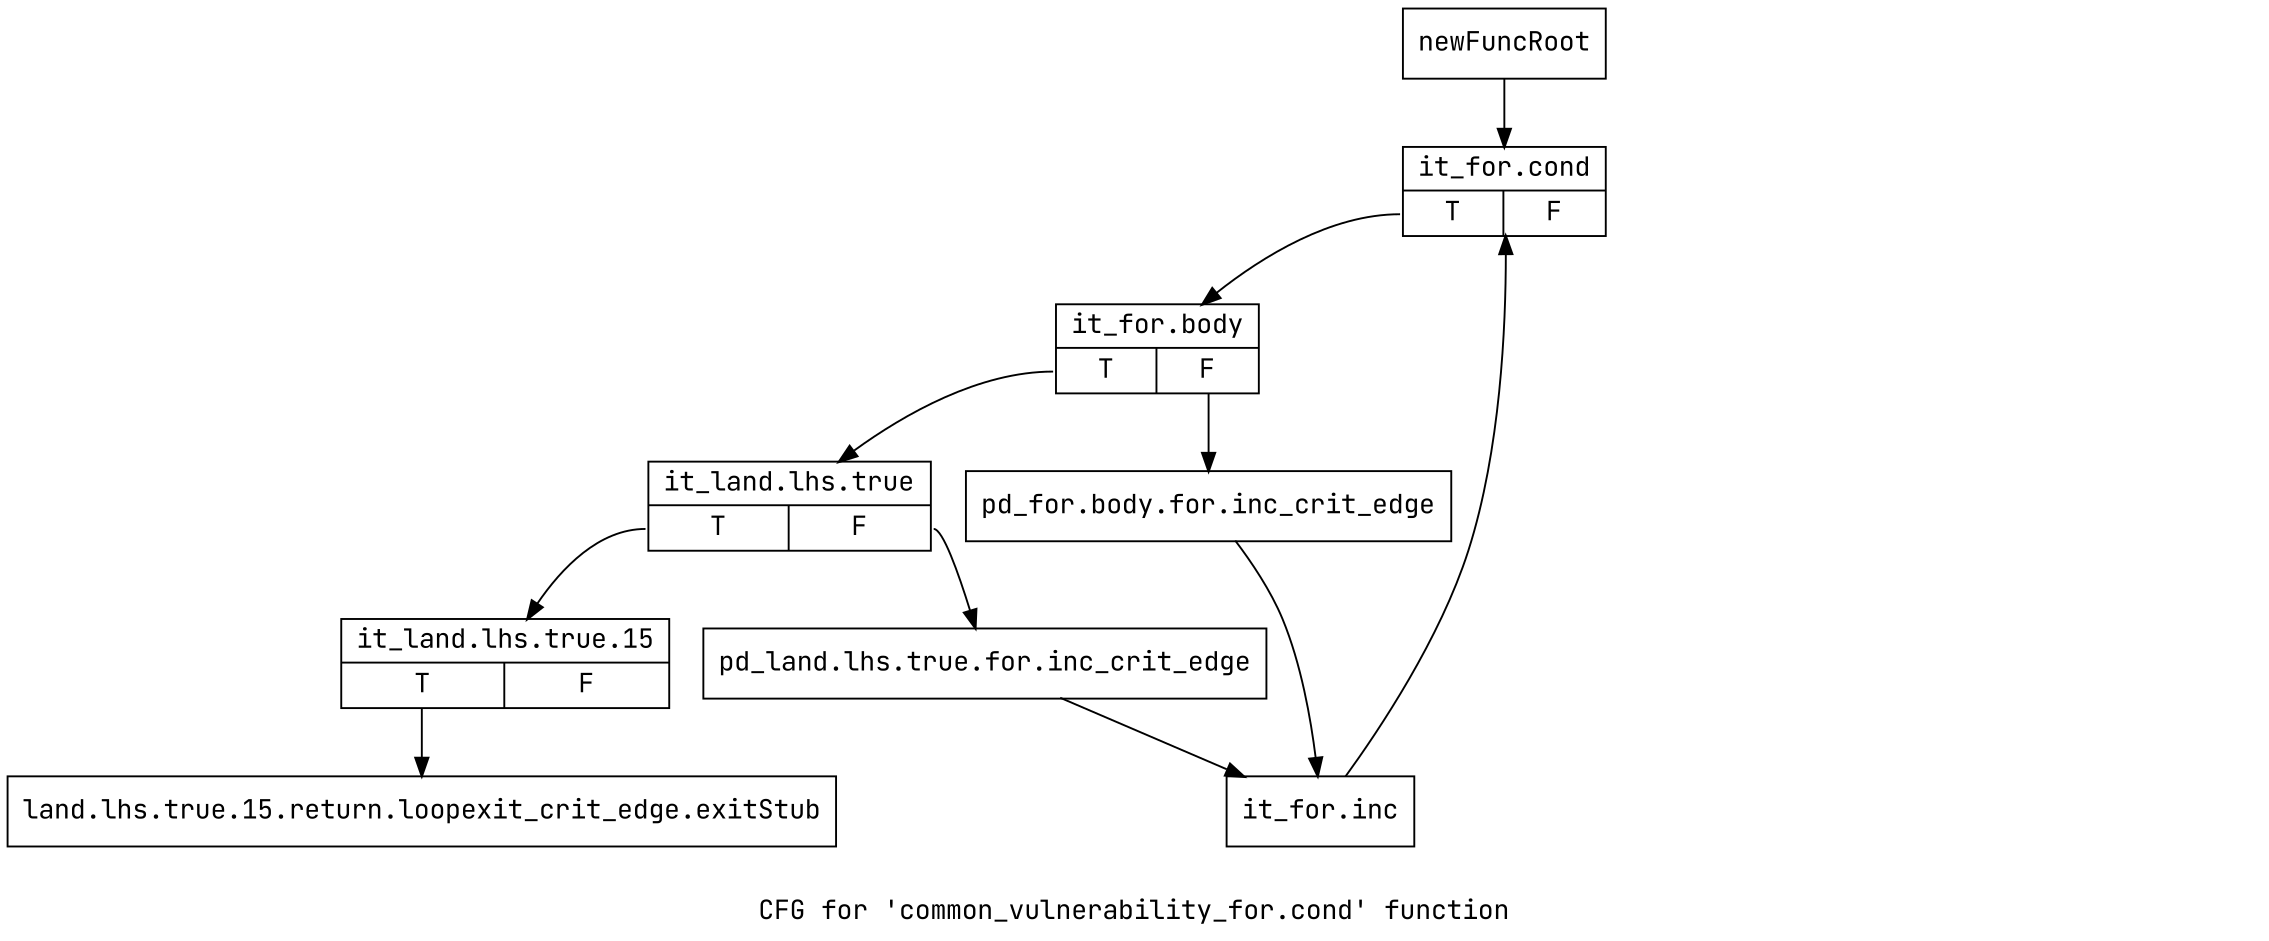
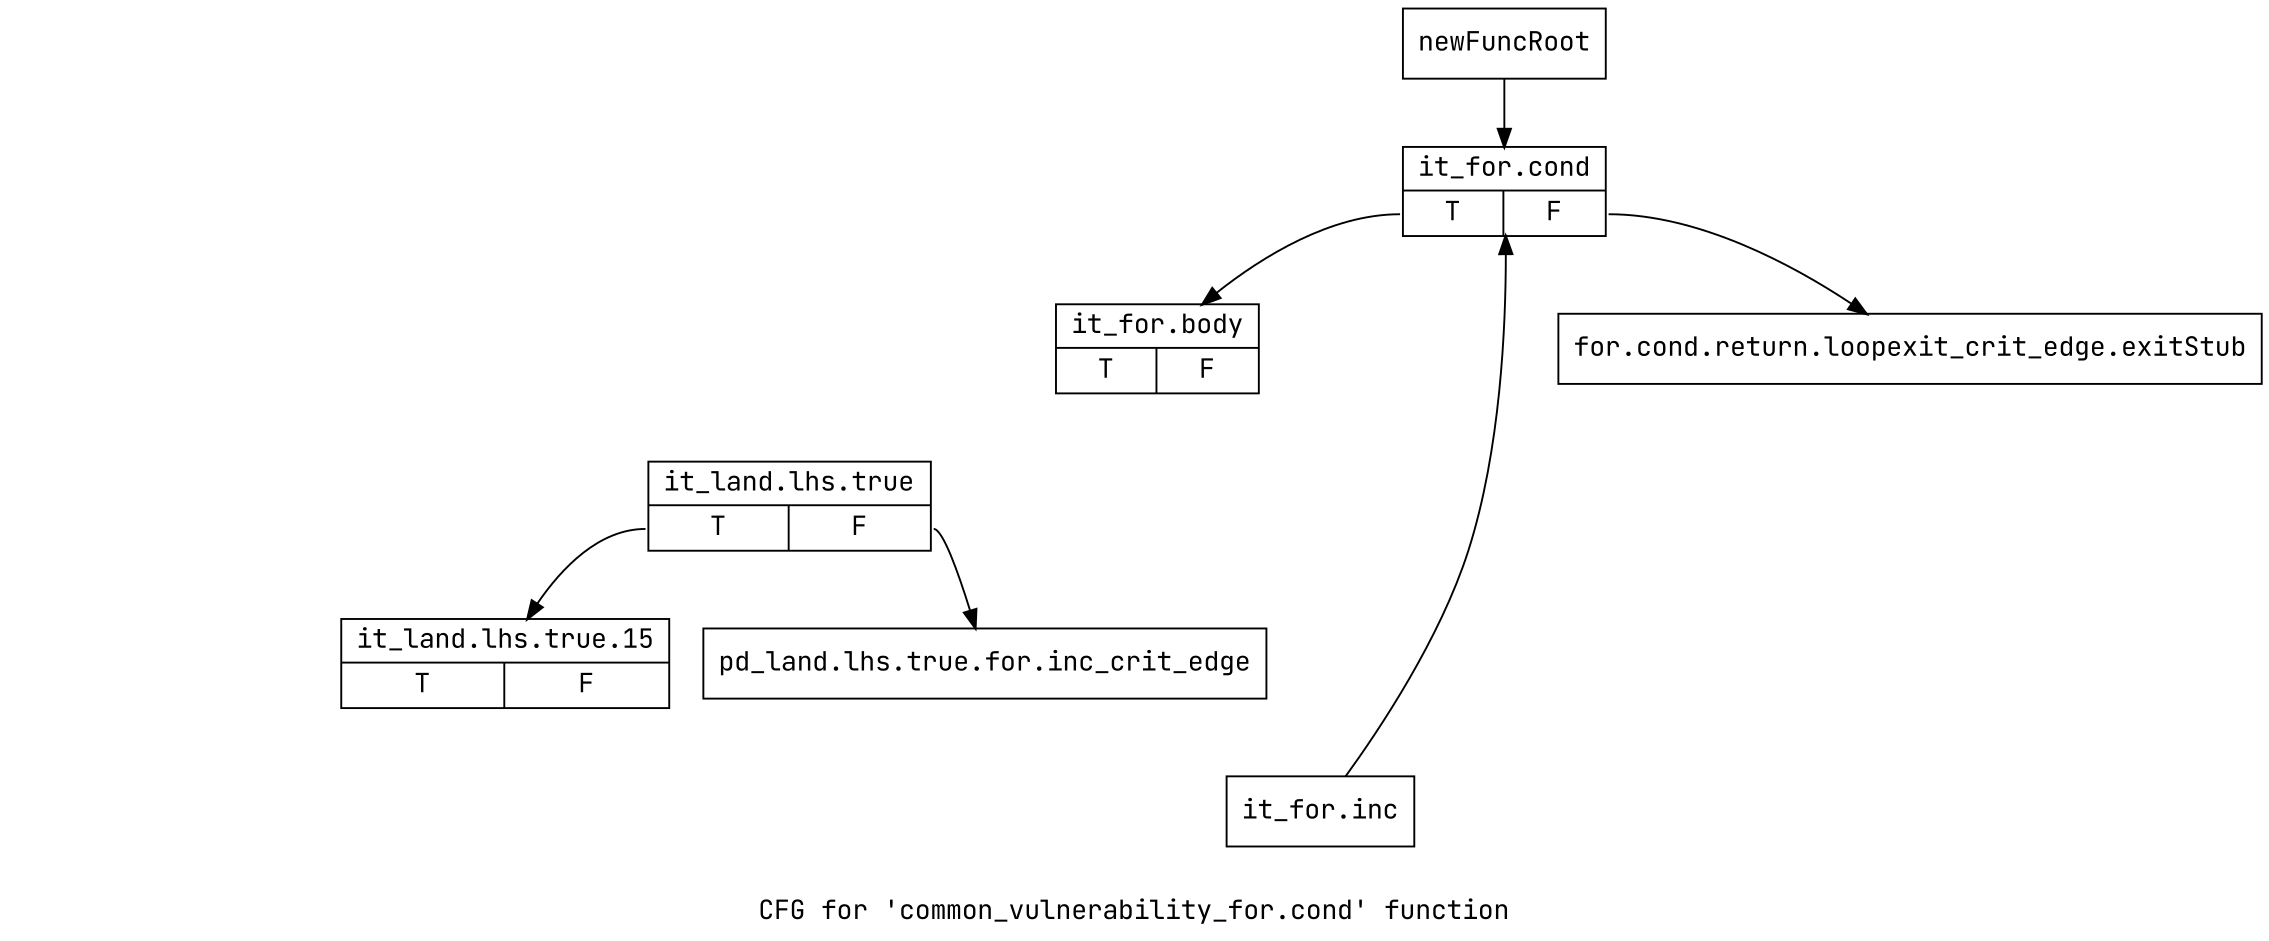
node "for.cond.return.loopexit_crit_edge.exitStub": added
edge "it_for.body" -> "it_land.lhs.true": removed
node "pd_for.body.for.inc_crit_edge": removed
edge "pd_land.lhs.true.for.inc_crit_edge" -> "it_for.inc": removed
node "land.lhs.true.15.return.loopexit_crit_edge.exitStub": removed
